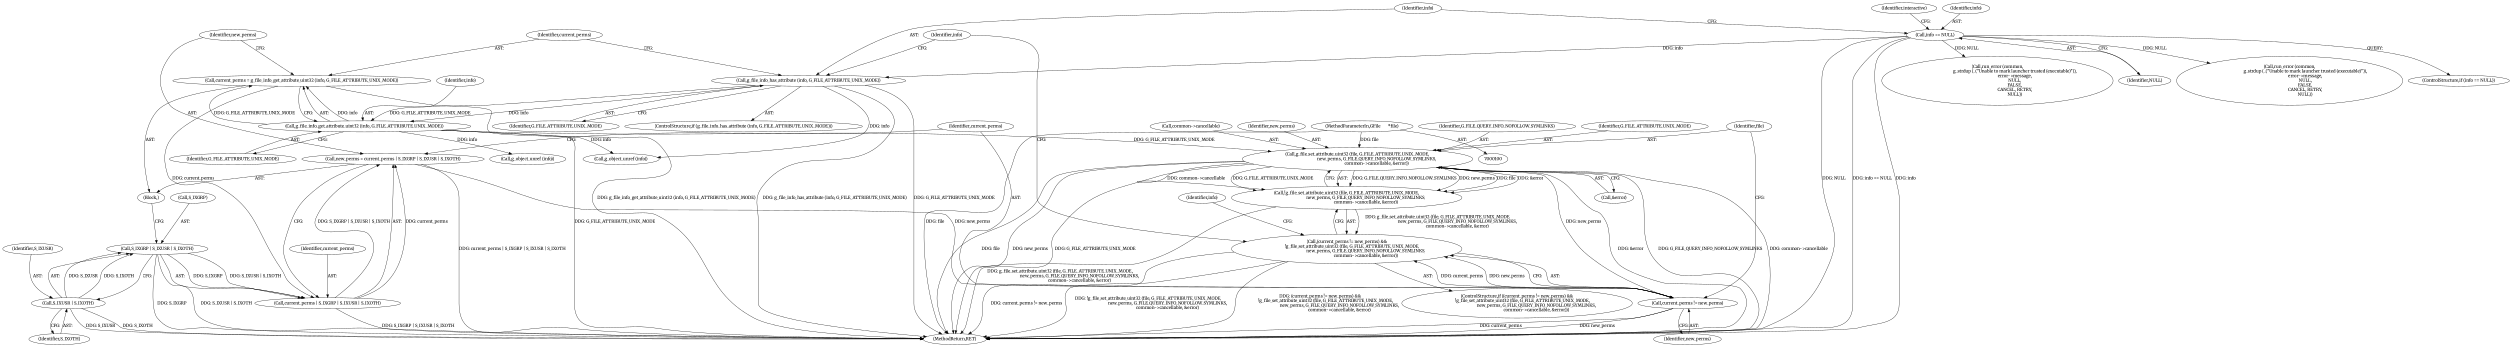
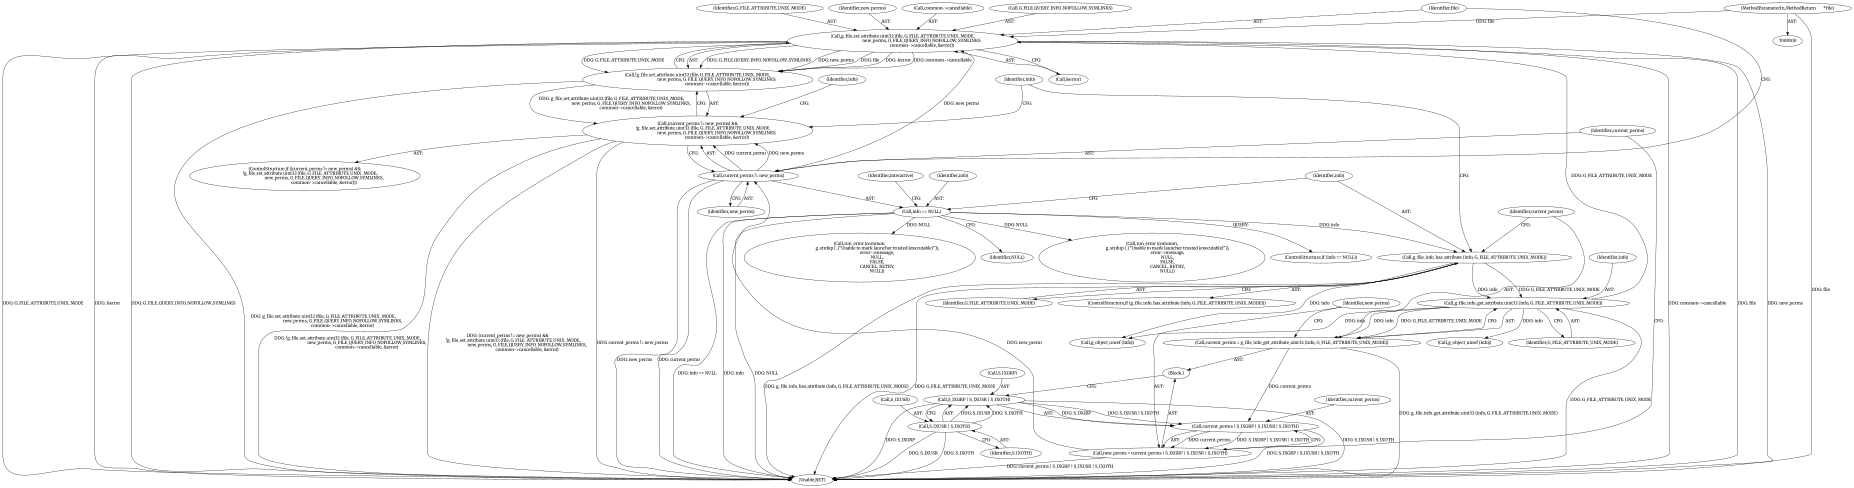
edge "(Identifier,NULL)" -> "(Call,info == NULL)": now "(Call,current_perms != new_perms)" -> "(Call,info == NULL)"
node "(MethodParameterIn,GFile        *file)": label "(MethodParameterIn,GFile        *file)" -> "(MethodParameterIn,MethodReturn        *file)"
node "(Identifier,G_FILE_QUERY_INFO_NOFOLLOW_SYMLINKS)": label "(Identifier,G_FILE_QUERY_INFO_NOFOLLOW_SYMLINKS)" -> "(Call,G_FILE_QUERY_INFO_NOFOLLOW_SYMLINKS)"
node "(Identifier,S_IXUSR)": label "(Identifier,S_IXUSR)" -> "(Call,S_IXUSR)"
node "(MethodReturn,RET)": label "(MethodReturn,RET)" -> "(Unable,RET)"
